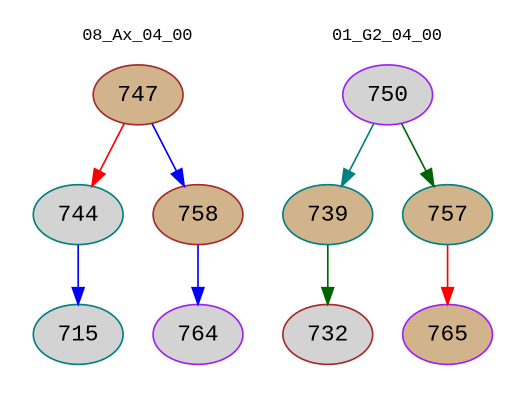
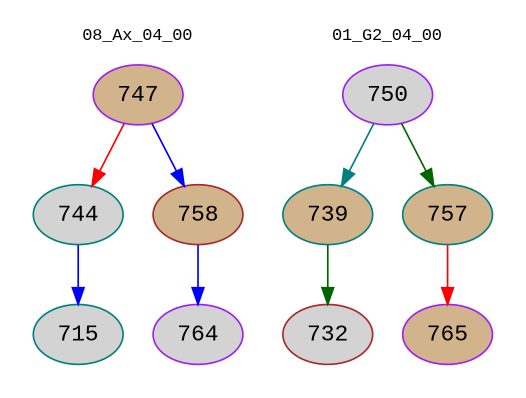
node "747": color brown -> purple
